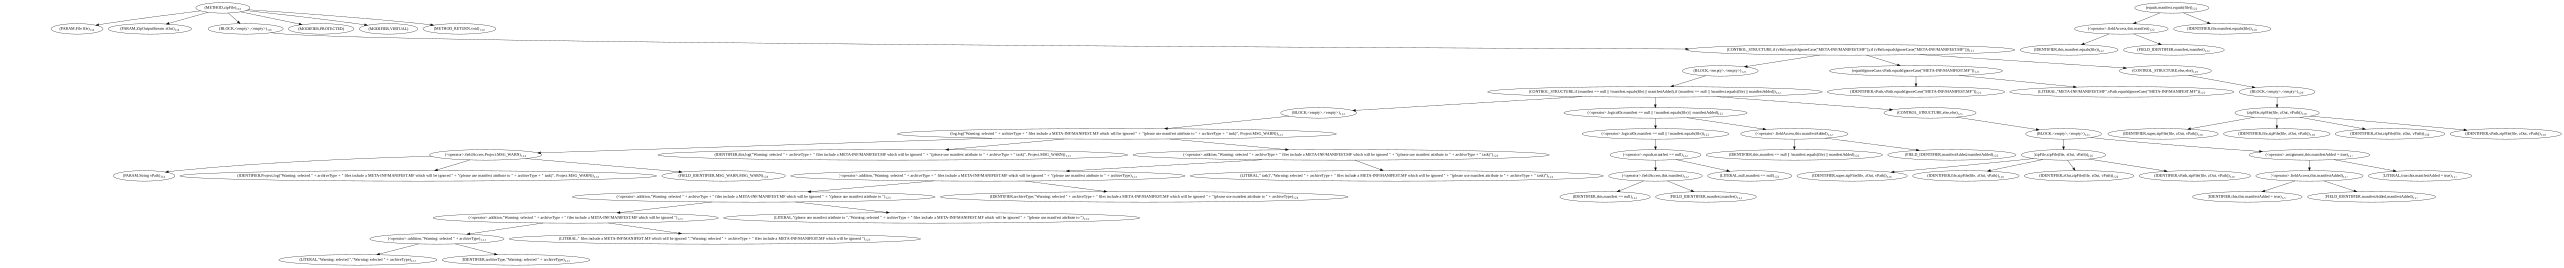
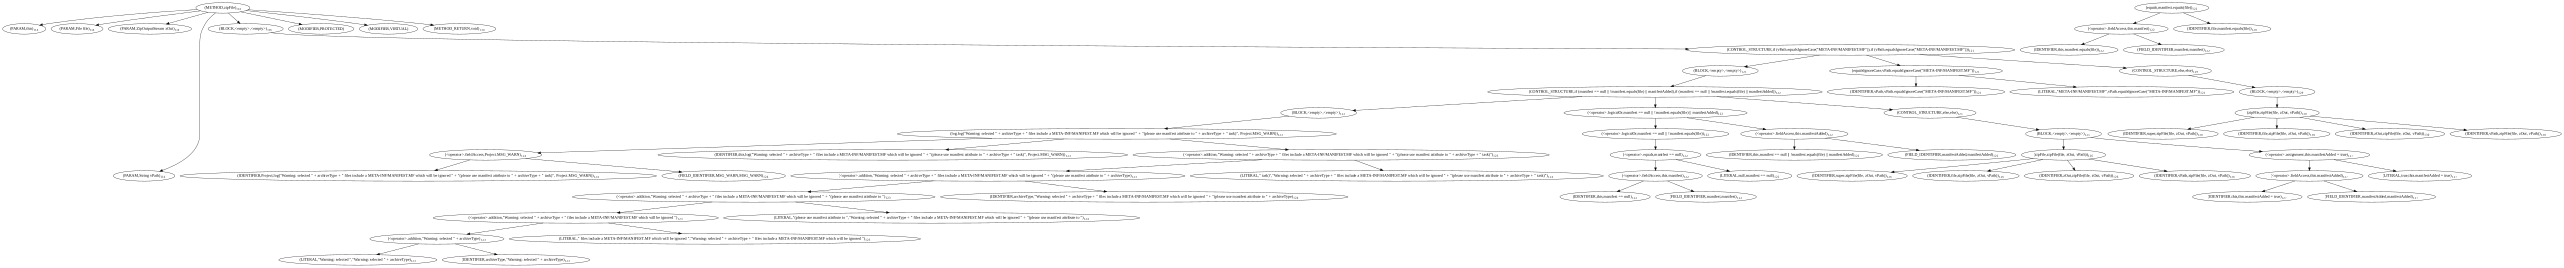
node "(PARAM,this)": added
edge "(<operator>.fieldAccess,Project.MSG_WARN)" -> "(PARAM,String vPath)": now "(METHOD,zipFile)" -> "(PARAM,String vPath)"
